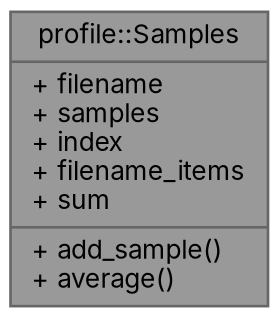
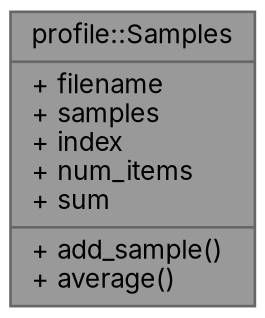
node "profile::Samples": text "+ filename_items" -> "+ num_items"
